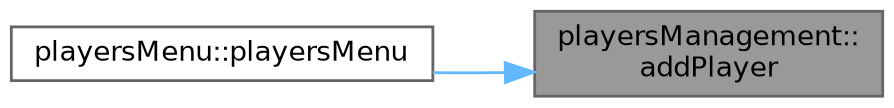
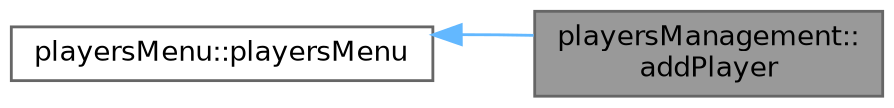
edge "playersMenu::playersMenu" -> "playersManagement:: addPlayer": reversed
